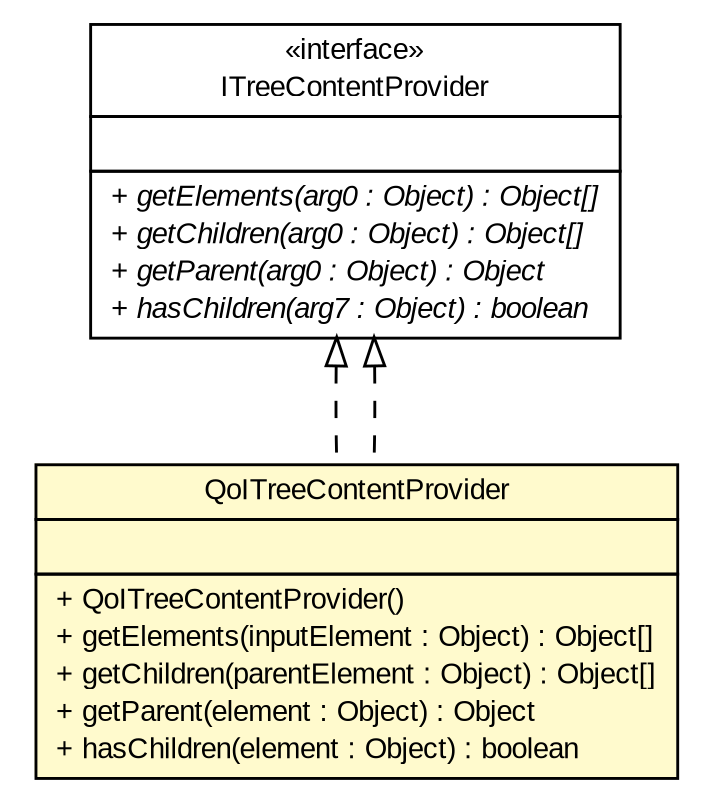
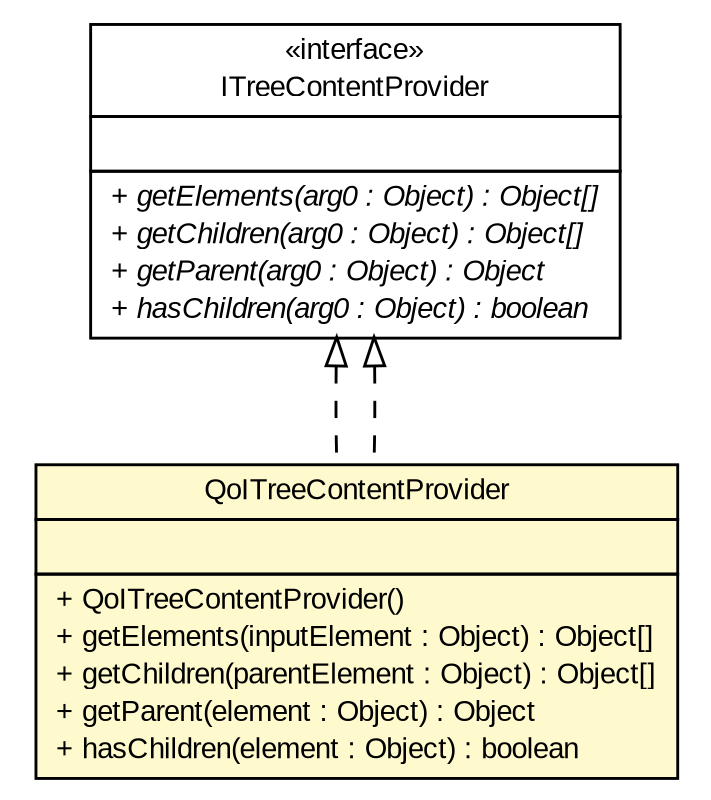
node "ITreeContentProvider": text "+ hasChildren(arg7 : Object) : boolean" -> "+ hasChildren(arg0 : Object) : boolean"
